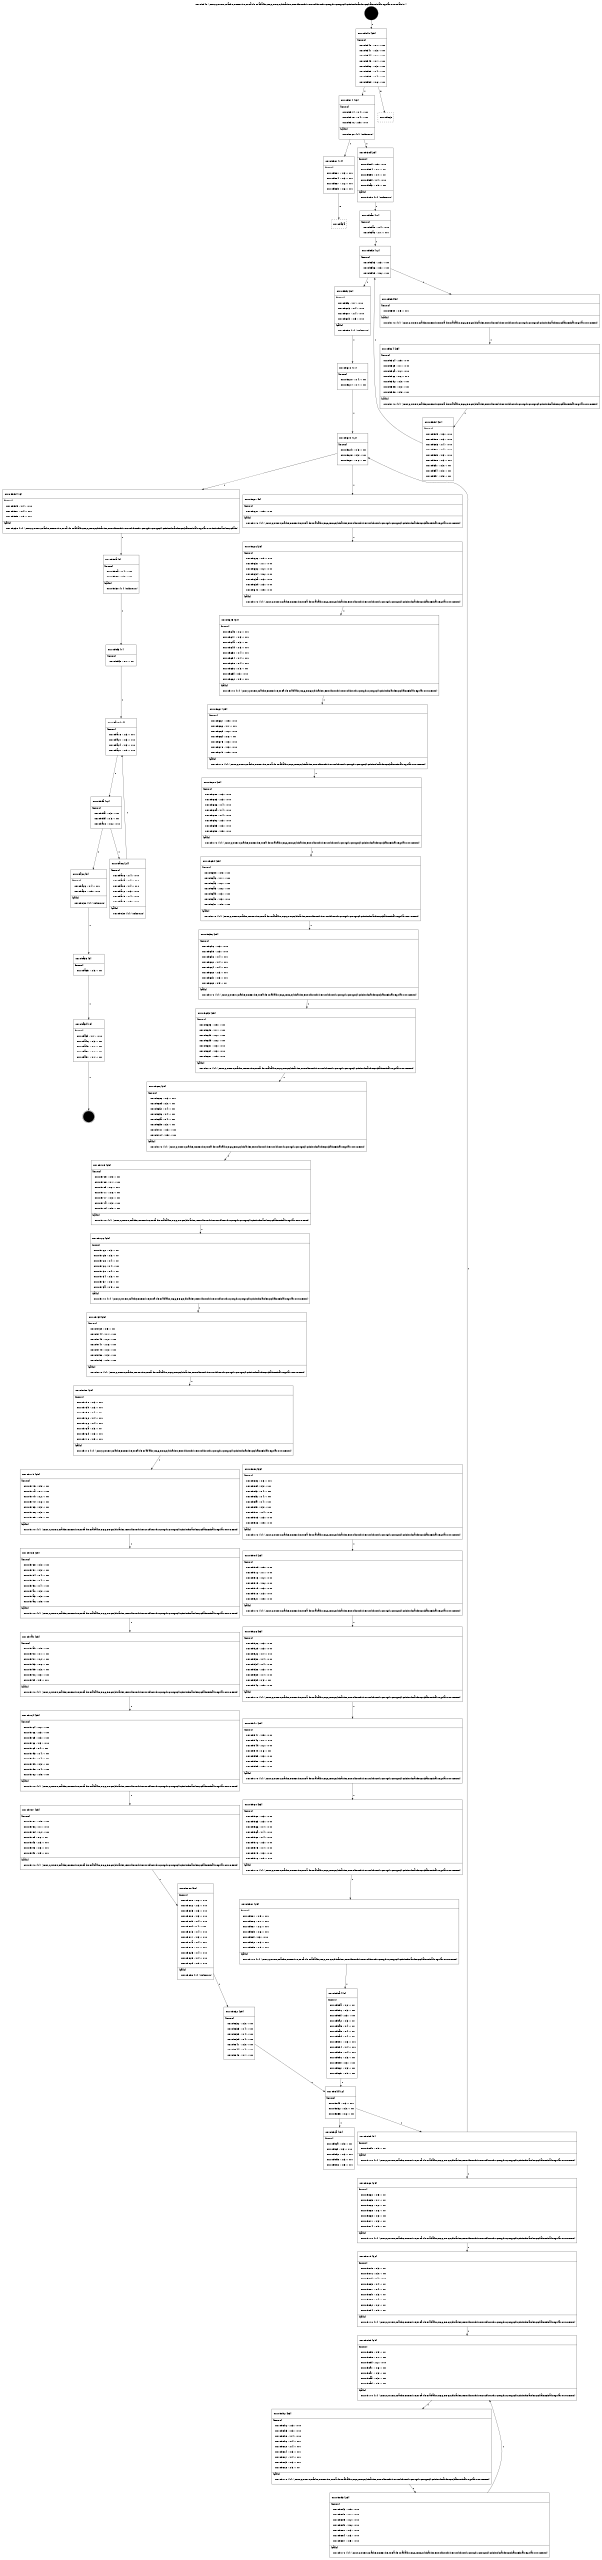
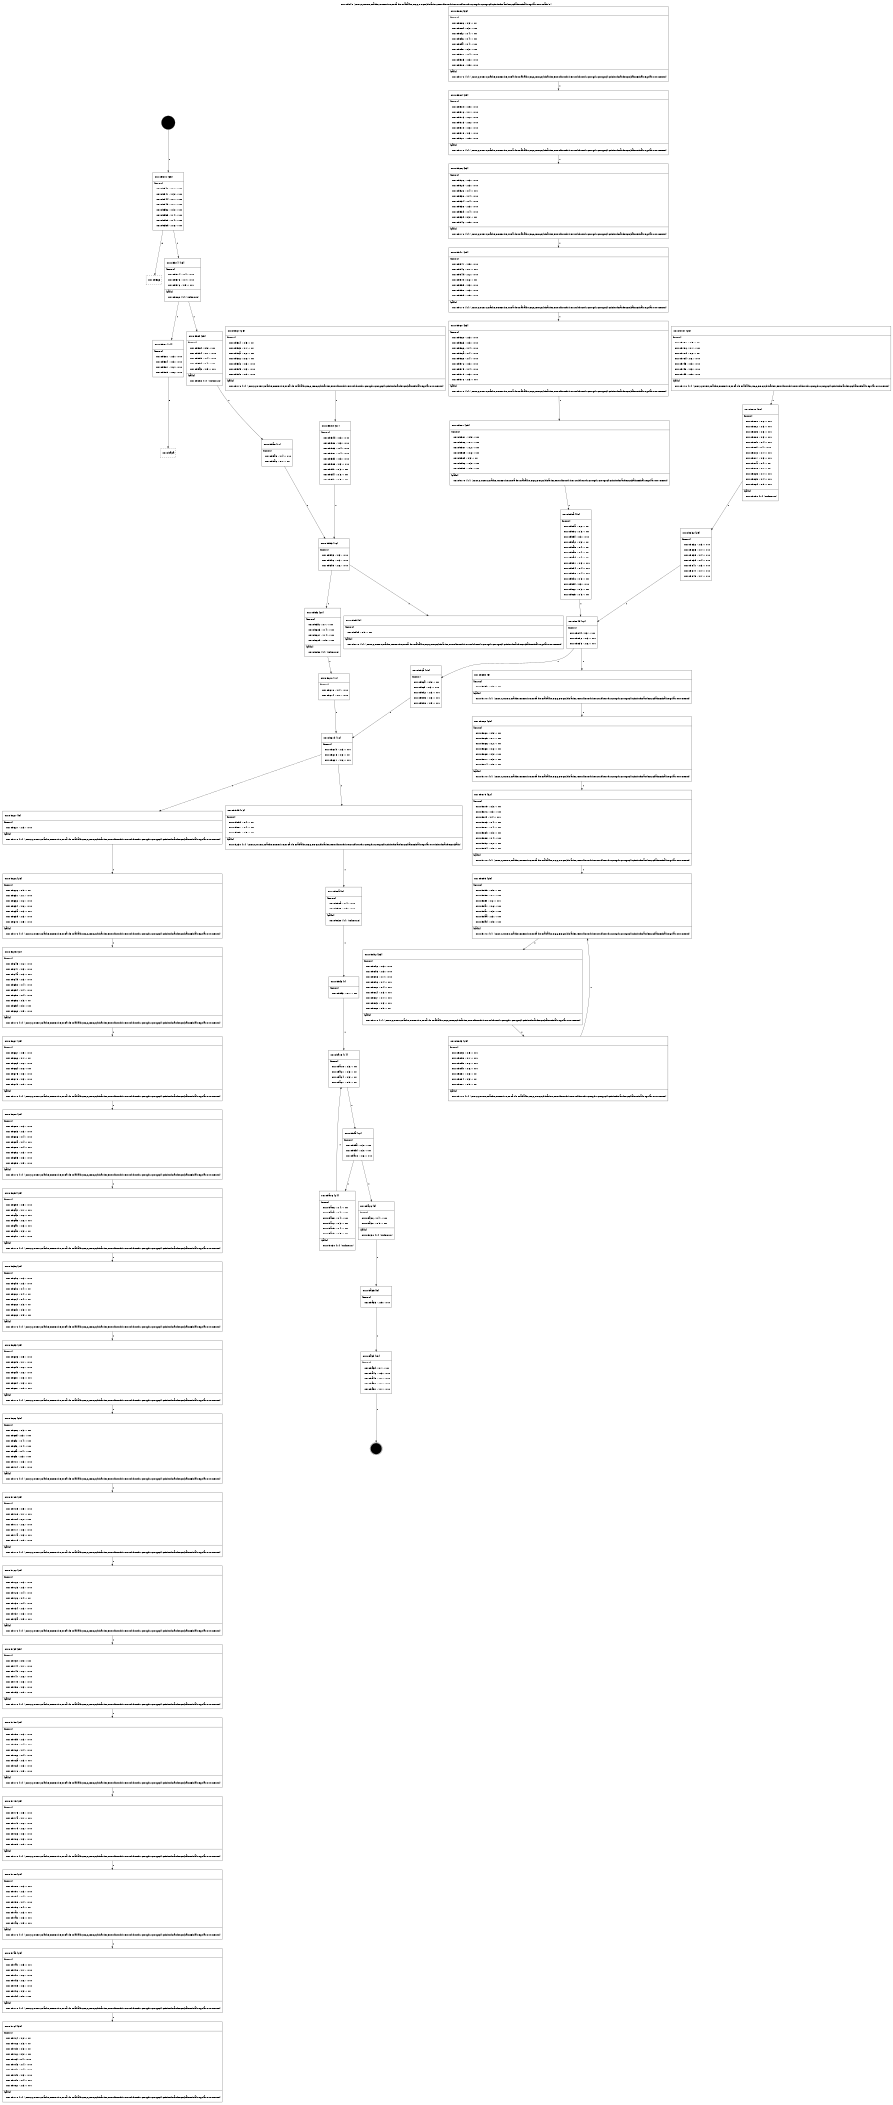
edge "0x1095bf [5]" -> "0x1095c4 [25]": removed, label "1"
edge "0x10985b [5]" -> "0x10961b [12]": now "0x1099ca [19]" -> "0x10961b [12]"
edge "0x1097c4 [35]" -> "0x1097e7 [25]": removed, label "1"
